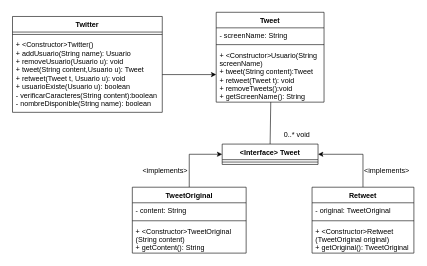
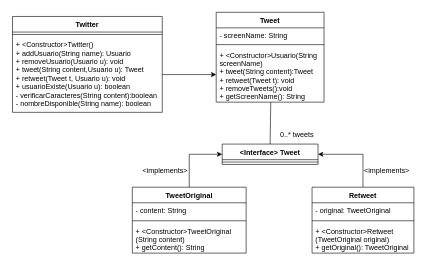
node "0..* void": label "0..* void" -> "0..* tweets"
